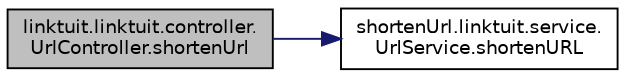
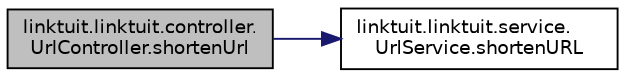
node "shortenUrl.linktuit.service. UrlService.shortenURL": label "shortenUrl.linktuit.service. UrlService.shortenURL" -> "linktuit.linktuit.service. UrlService.shortenURL"
